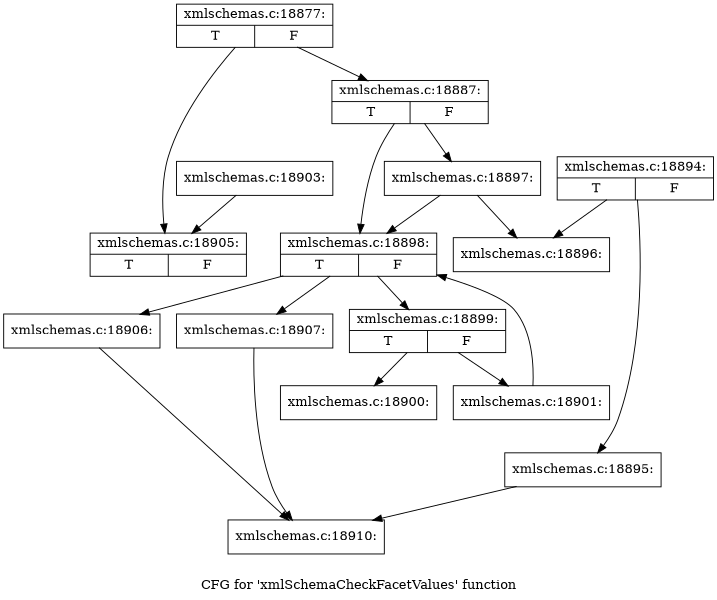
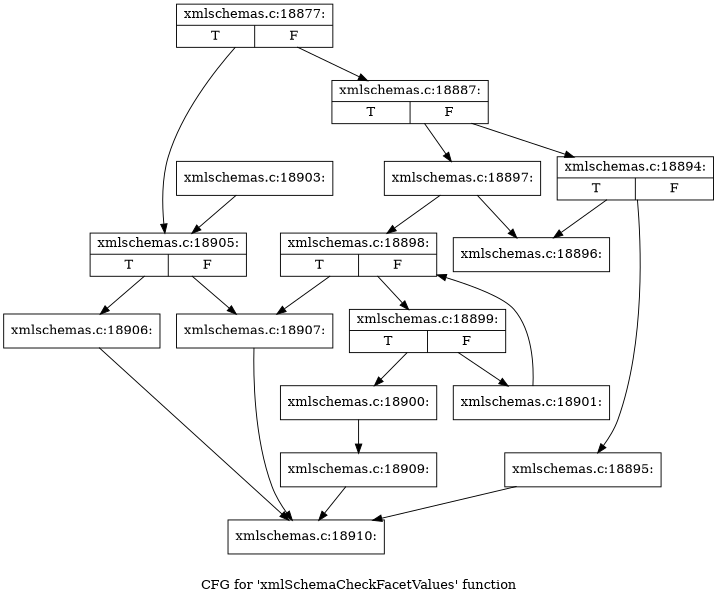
edge "xmlschemas.c:18887:" -> "xmlschemas.c:18898:": now "xmlschemas.c:18887:" -> "xmlschemas.c:18894:"
edge "xmlschemas.c:18905:" -> "xmlschemas.c:18907:": added
edge "xmlschemas.c:18898:" -> "xmlschemas.c:18906:": now "xmlschemas.c:18905:" -> "xmlschemas.c:18906:"
node "xmlschemas.c:18909:": added
